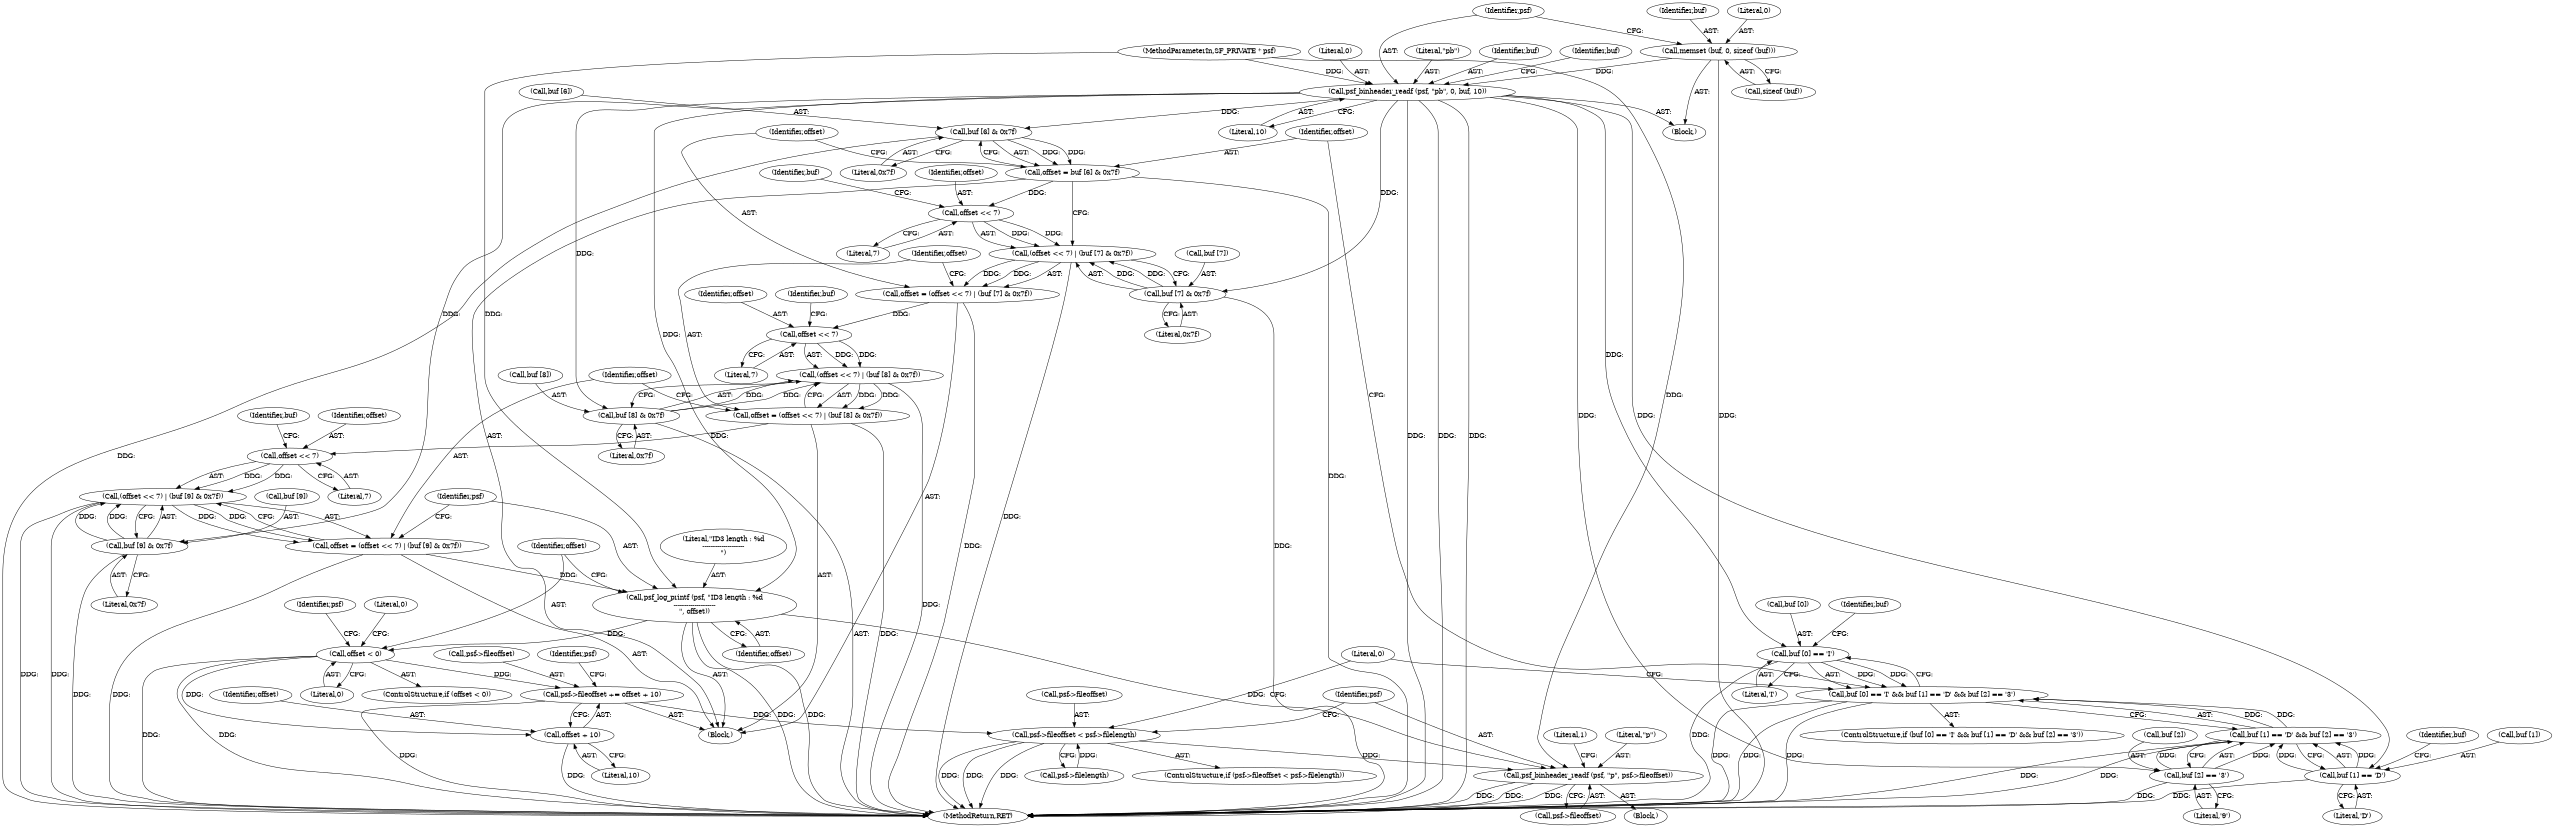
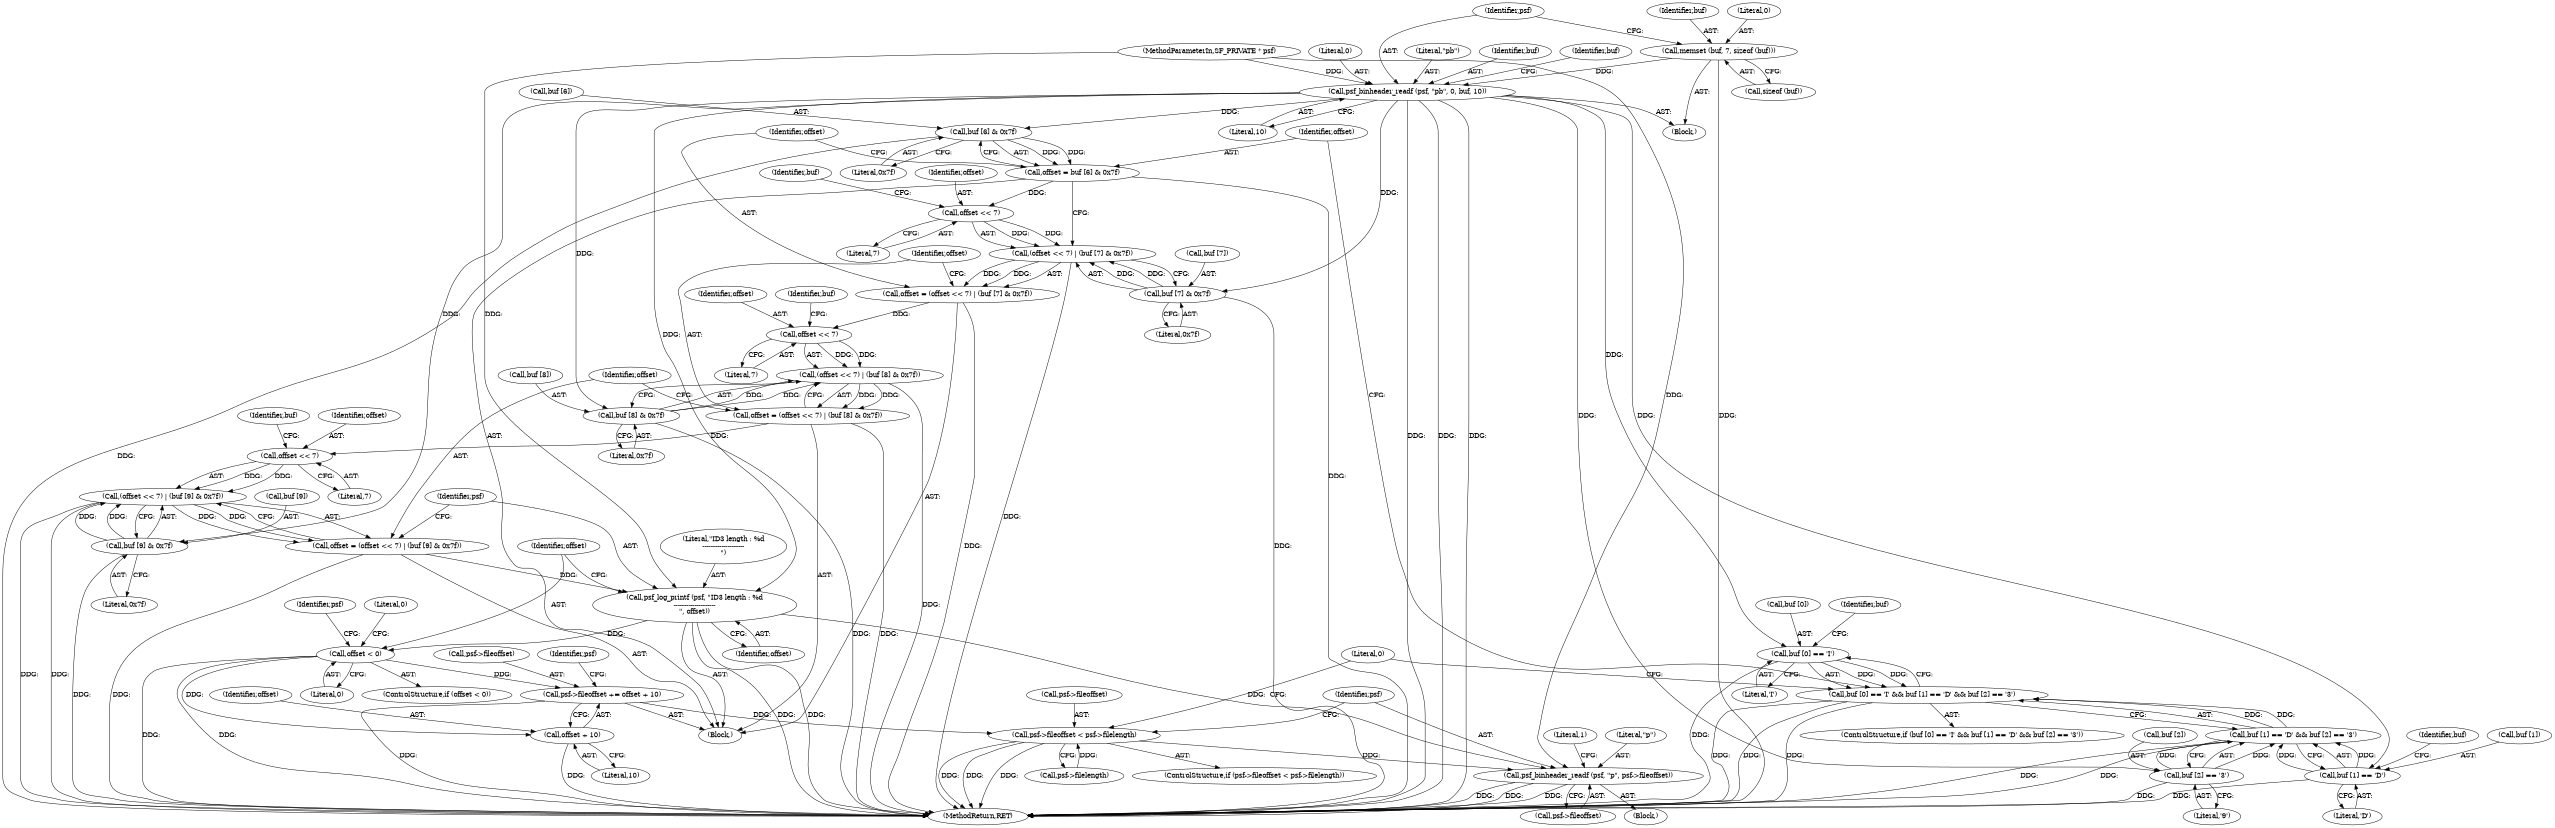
node "(Call,memset (buf, 0, sizeof (buf)))": label "(Call,memset (buf, 0, sizeof (buf)))" -> "(Call,memset (buf, 7, sizeof (buf)))"
edge "(Call,buf [8] & 0x7f)" -> "(MethodReturn,RET)": label "AST: " -> "DDG: "
